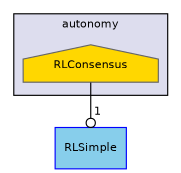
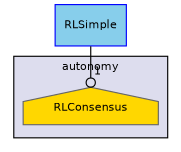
edge "RLConsensus" -> "RLSimple": reversed
